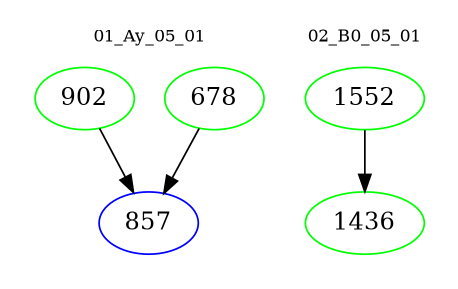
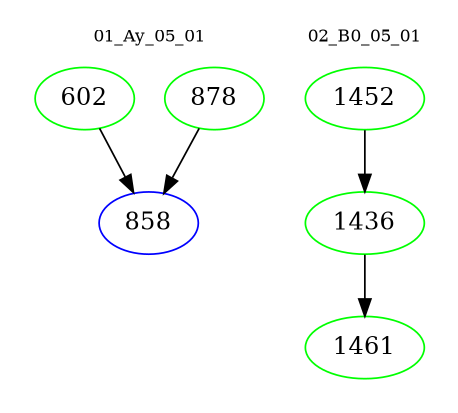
node "902": label "902" -> "602"
node "678": label "678" -> "878"
node "1552": label "1552" -> "1452"
node "857": label "857" -> "858"
node "1461": added
